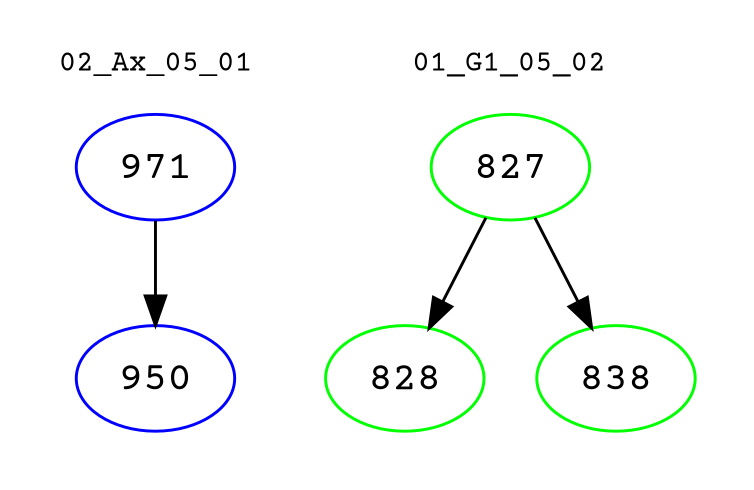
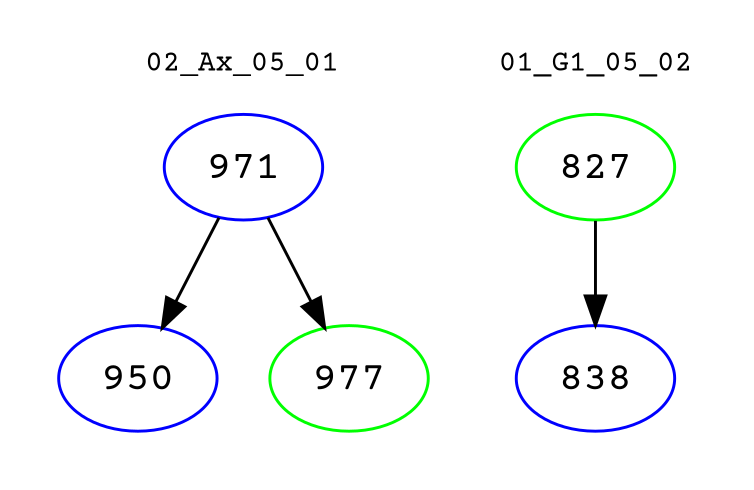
node "977": added
node "828": removed
node "838": color green -> blue
